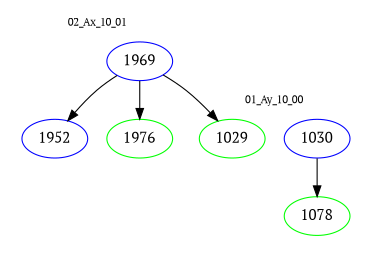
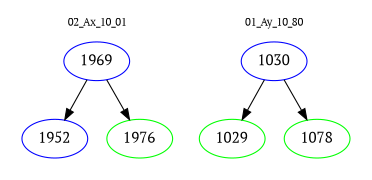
edge "1969" -> "1029": now "1030" -> "1029"
cluster "01_Ay_10_00": label "01_Ay_10_00" -> "01_Ay_10_80"
